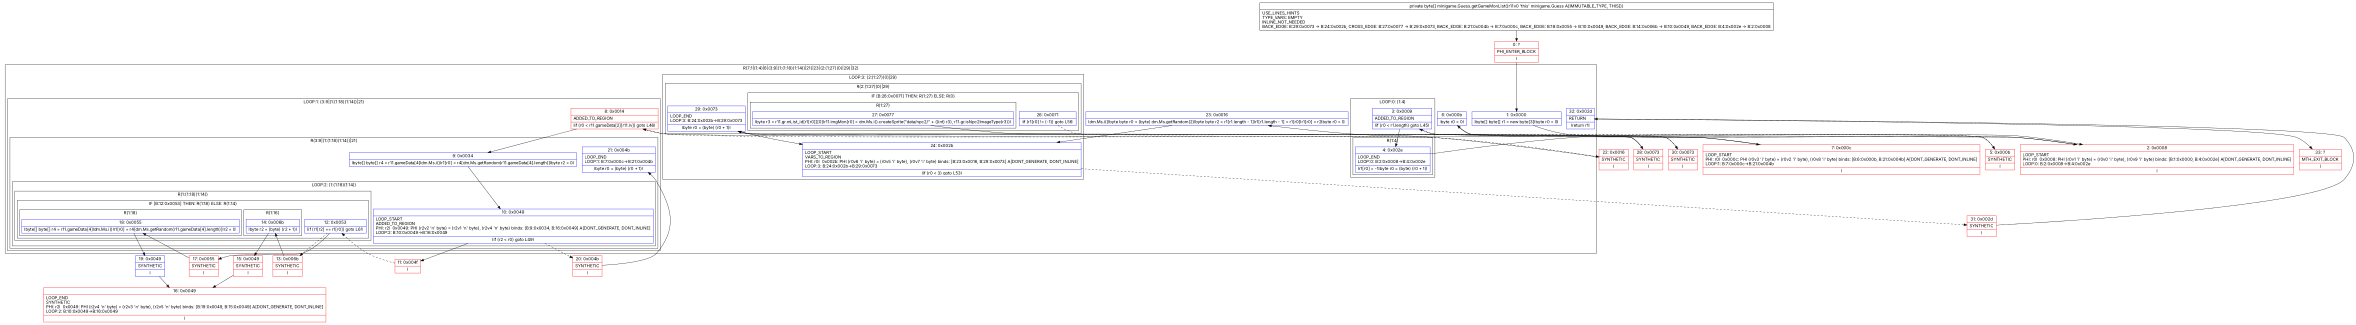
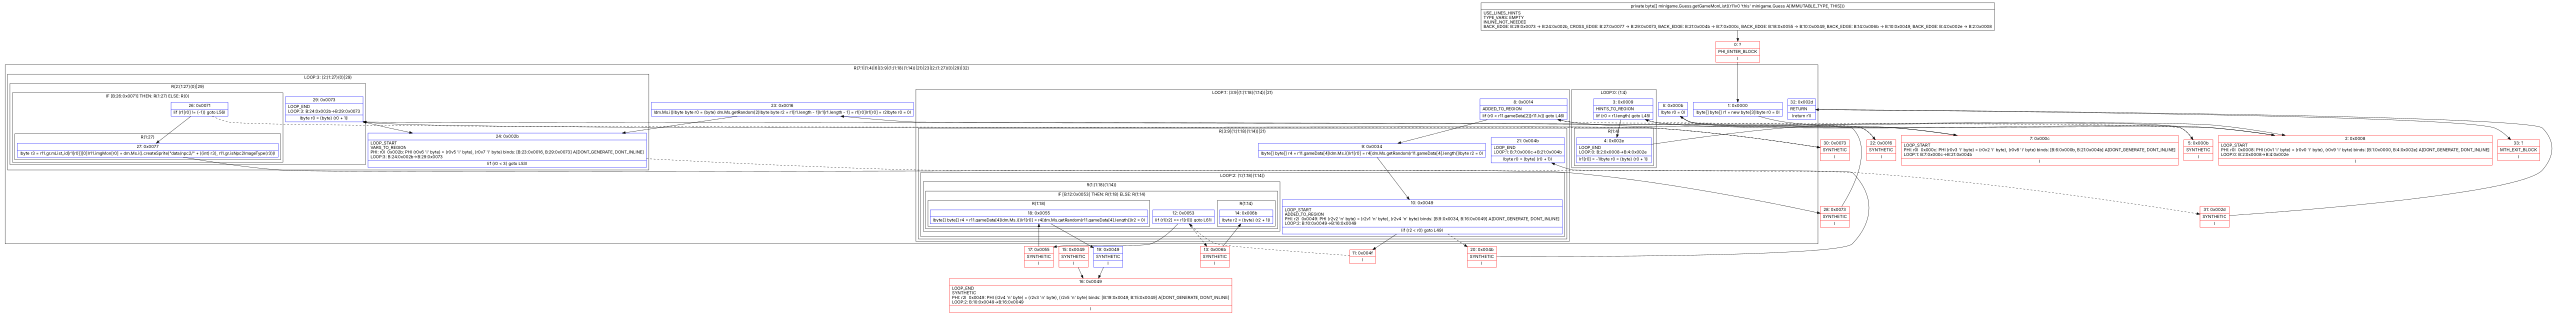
node "3: 0x0009": text "ADDED_TO_REGION" -> "HINTS_TO_REGION"
node "8: 0x0014": color red -> blue
edge "26: 0x0071" -> "27: 0x0077": added
cluster "R(1:16)": label "R(1:16)" -> "R(1:14)"
edge "14: 0x006b" -> "15: 0x0049": removed
